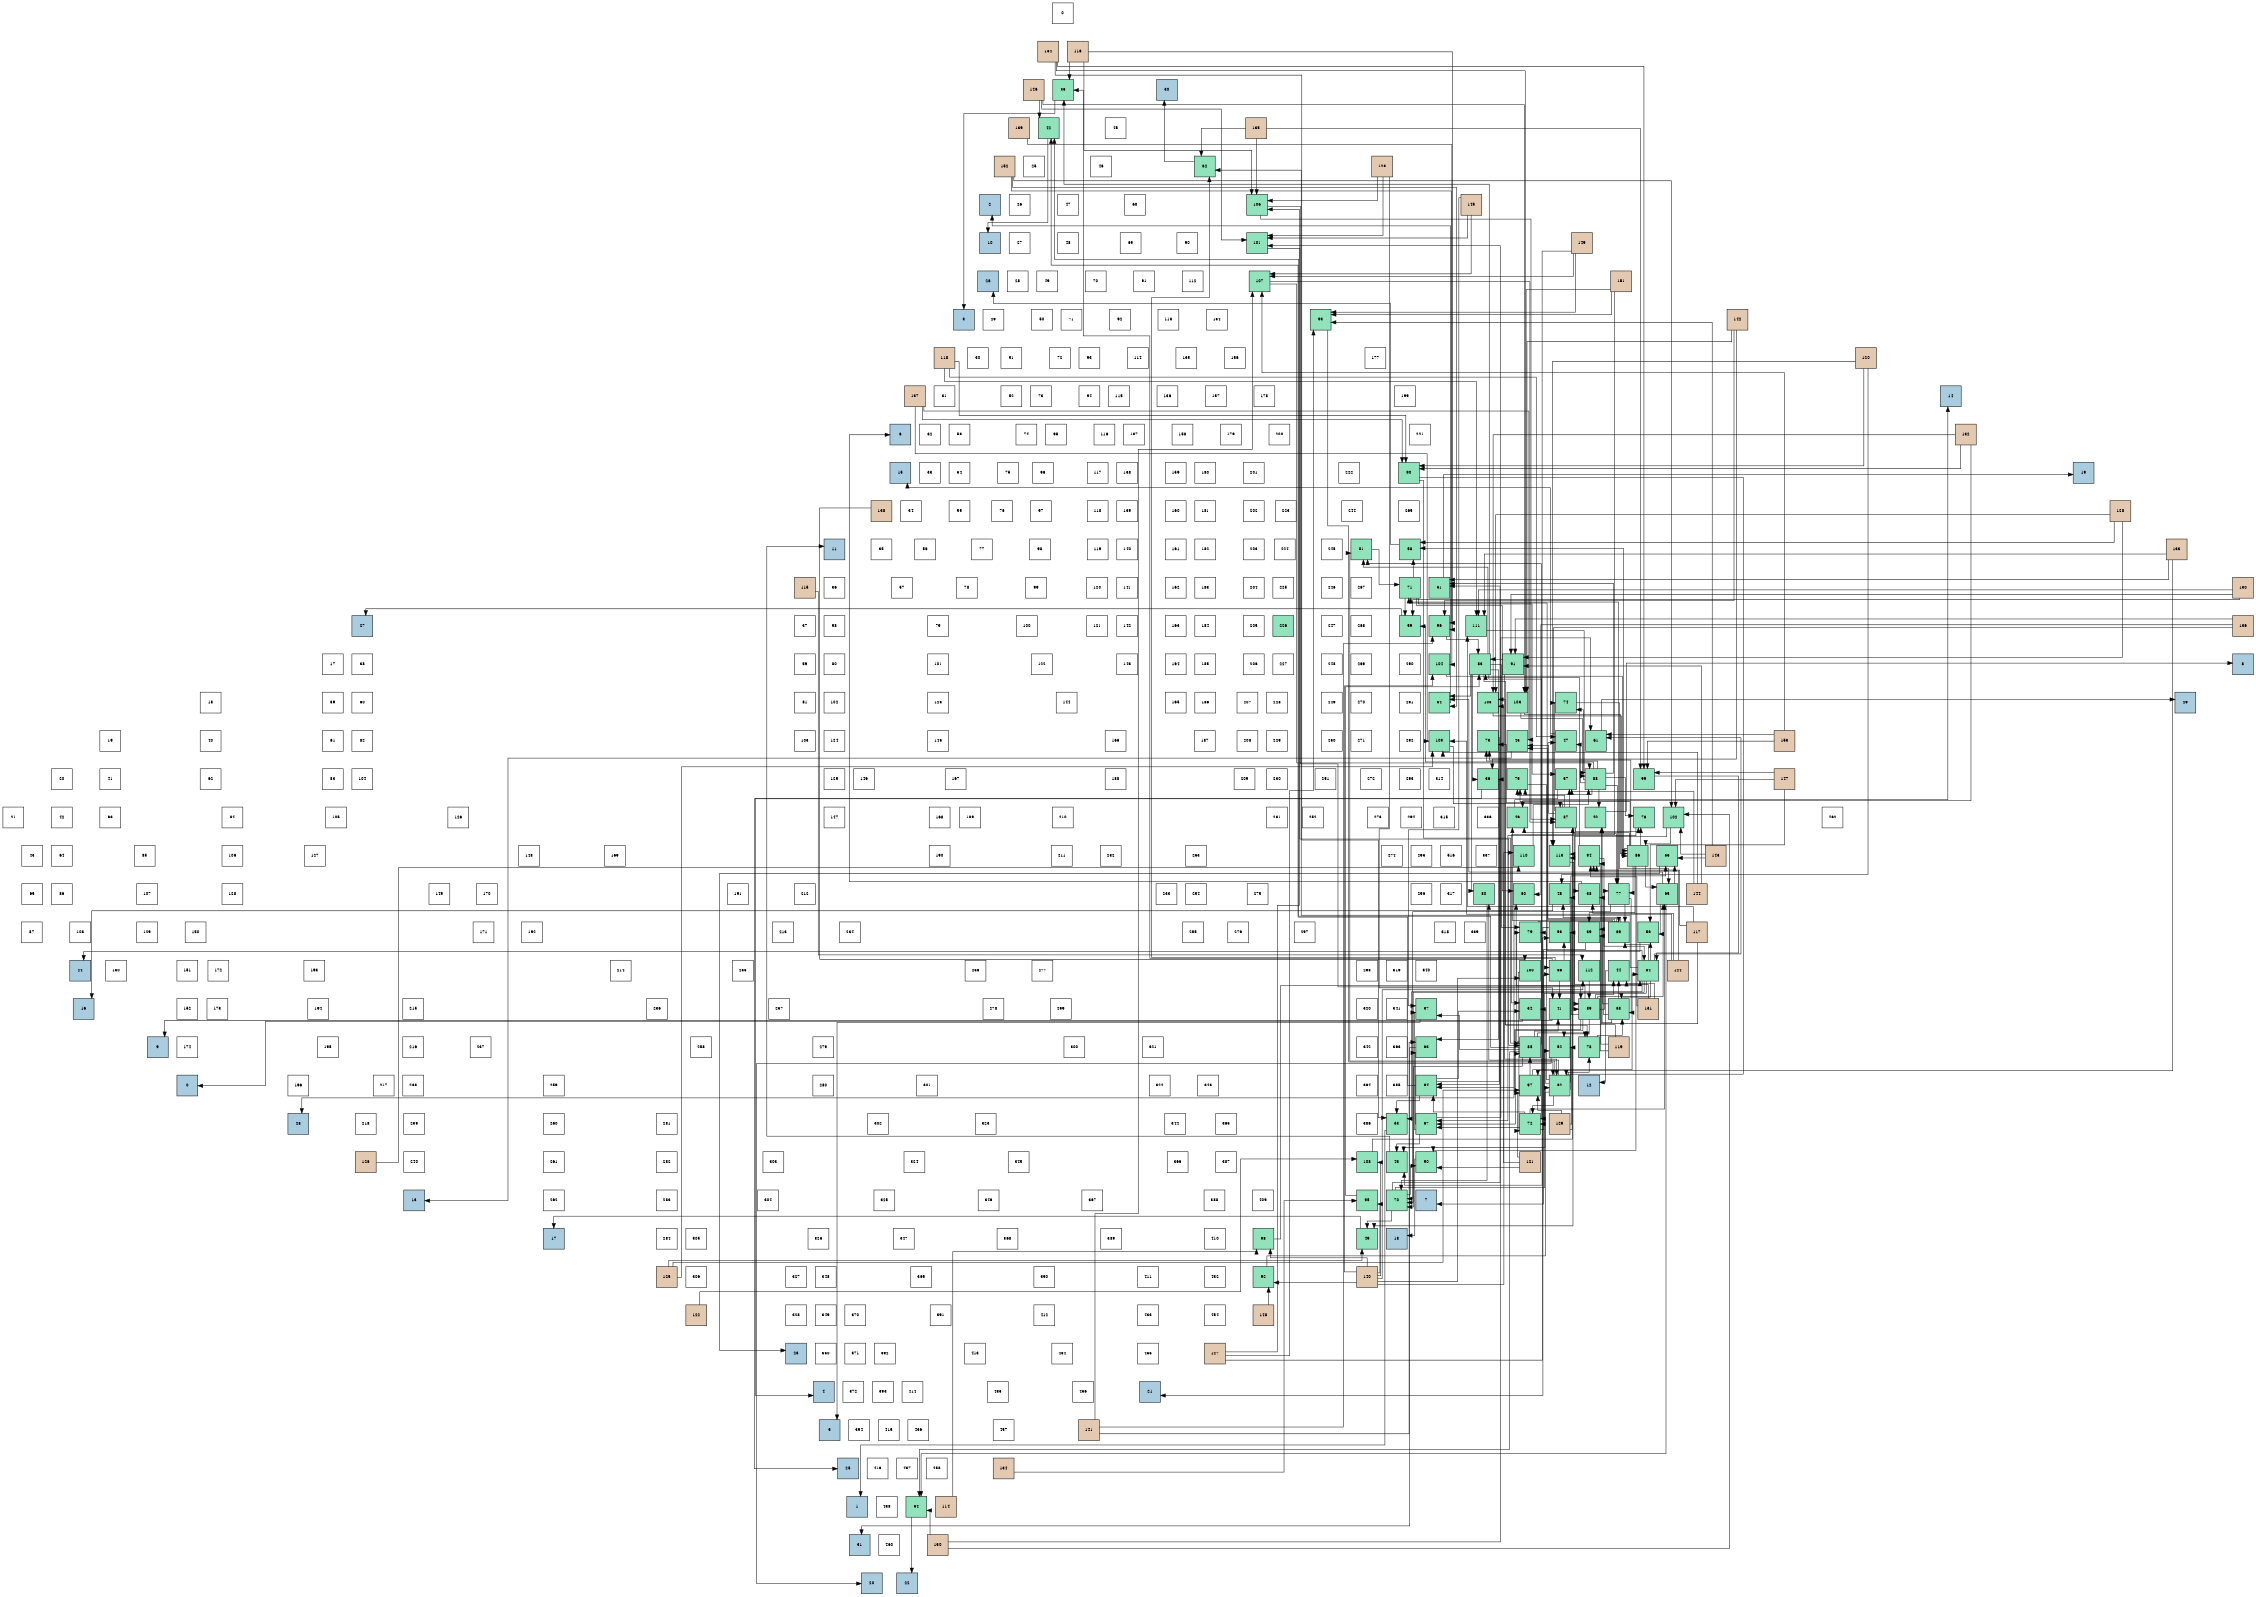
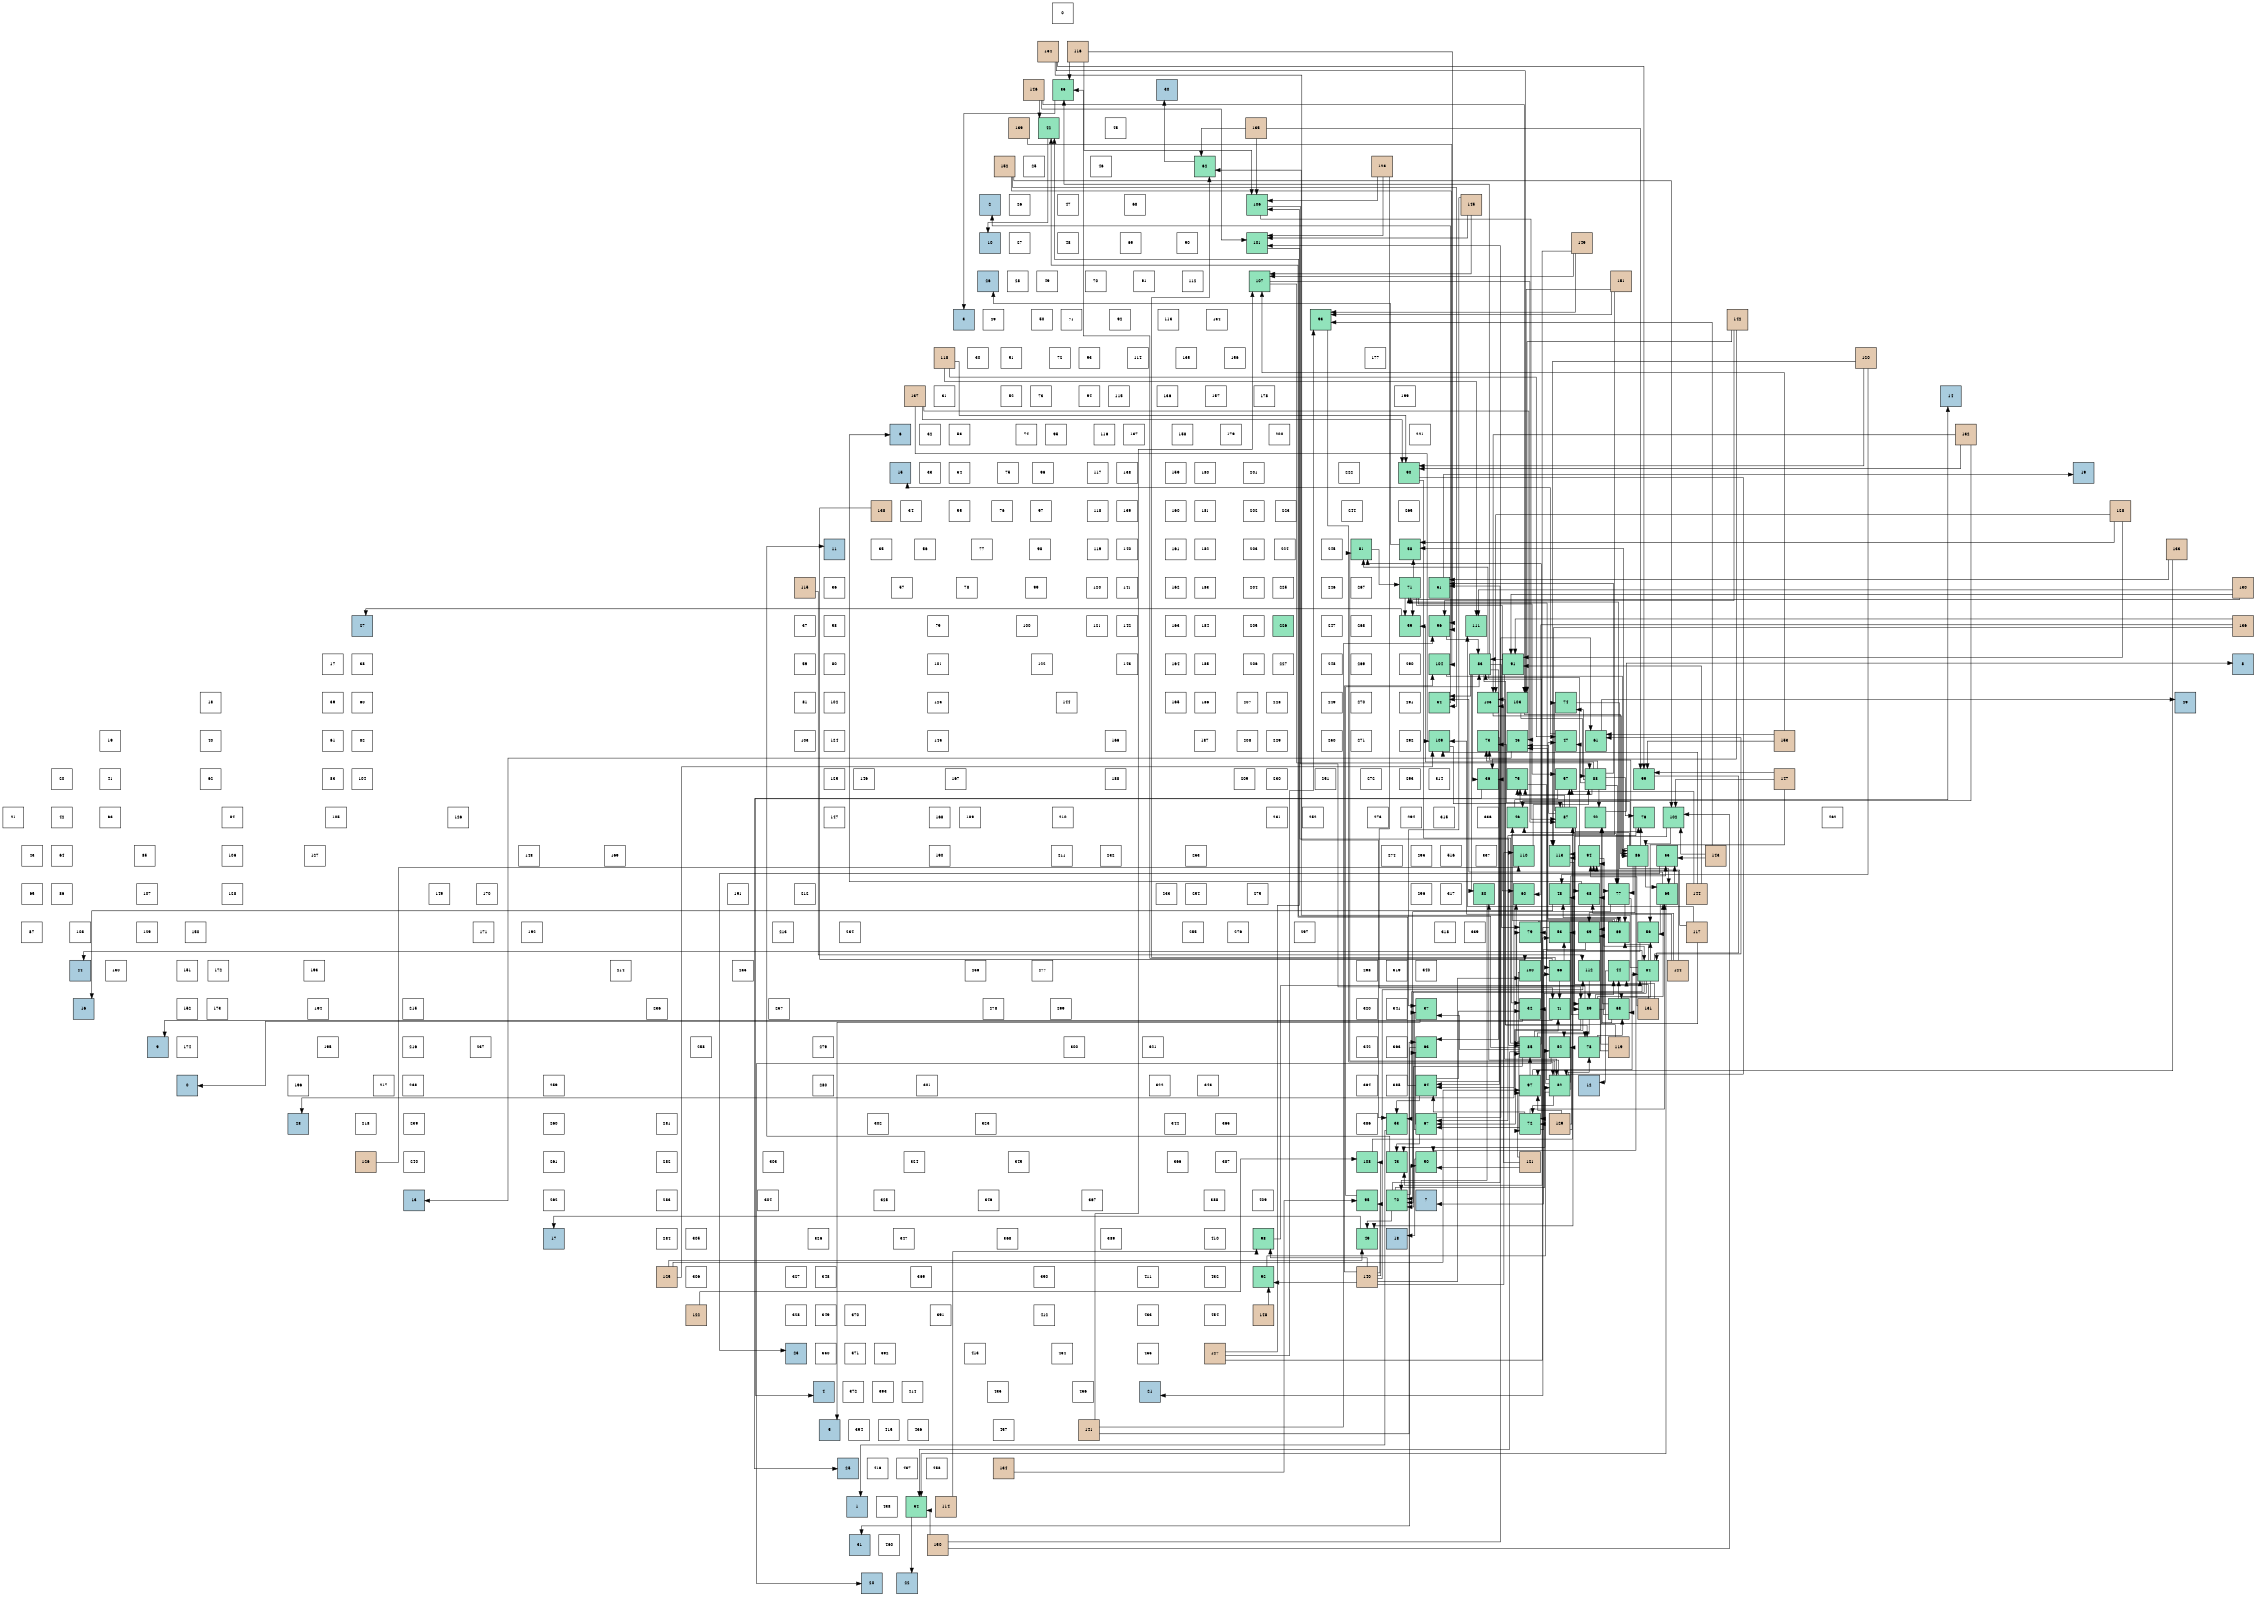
edge "133" -> "111": removed
edge "111" -> "88": removed
